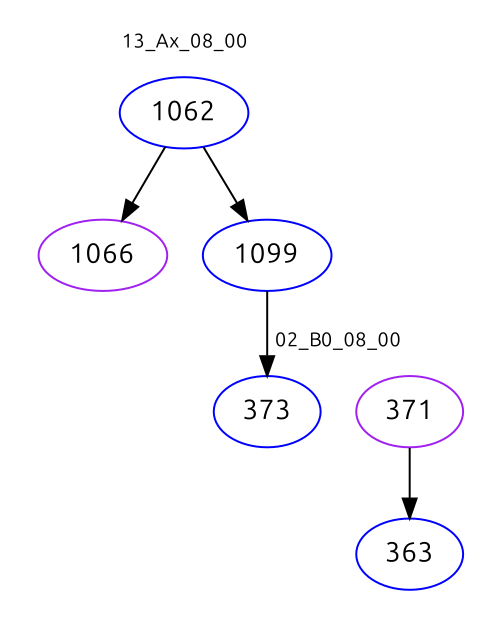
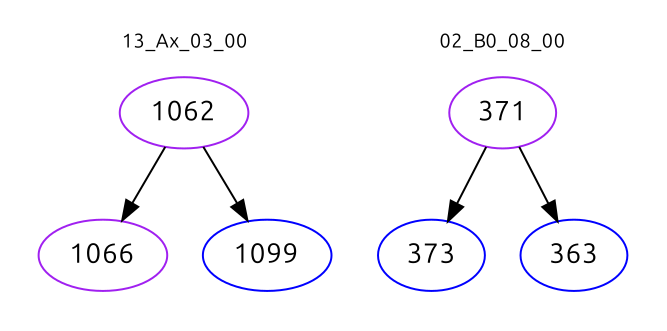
cluster "13_Ax_08_00": label "13_Ax_08_00" -> "13_Ax_03_00"
node "1062": color blue -> purple
edge "1099" -> "373": now "371" -> "373"
